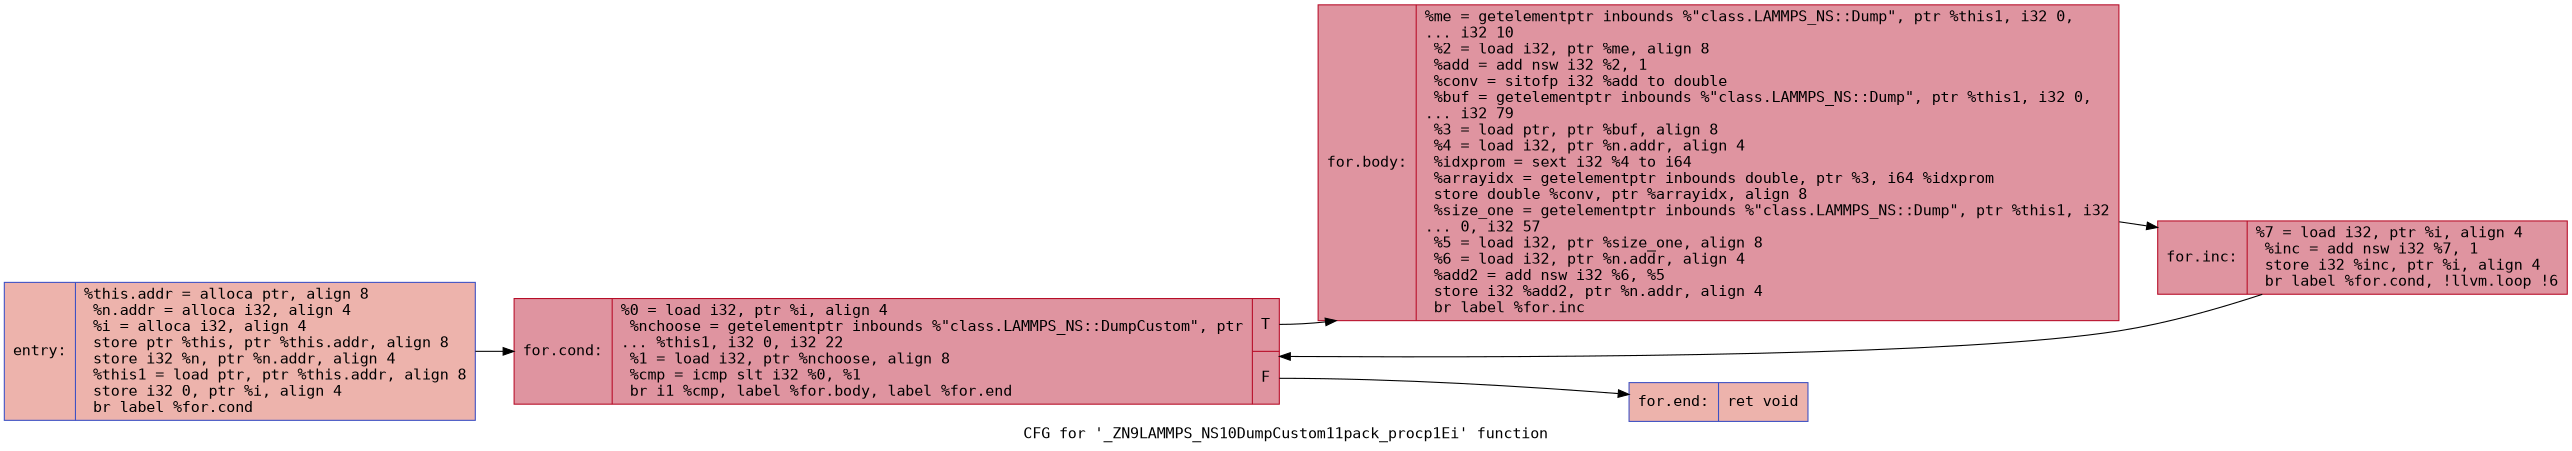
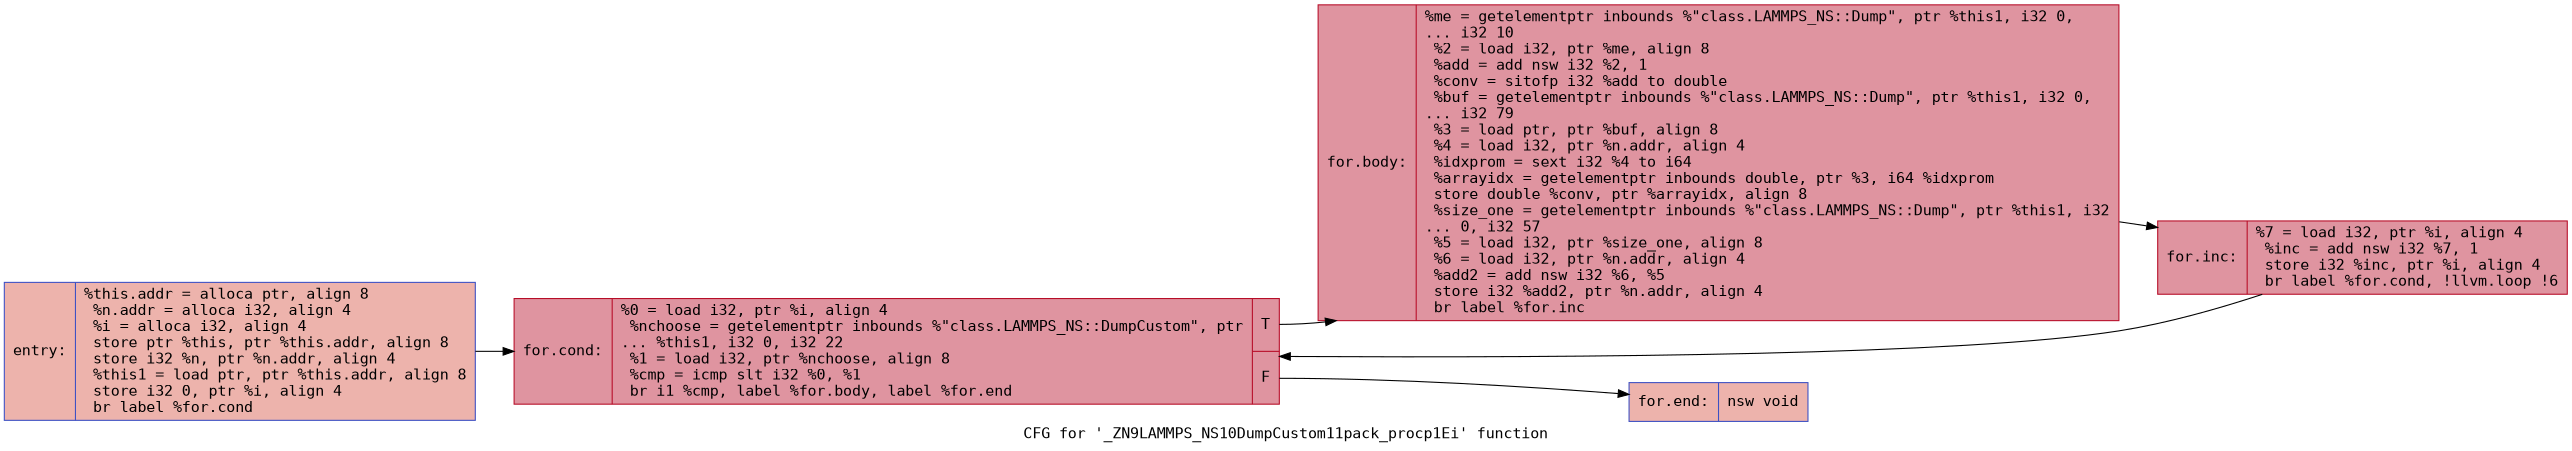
node "for.end:": text "ret void" -> "nsw void"
